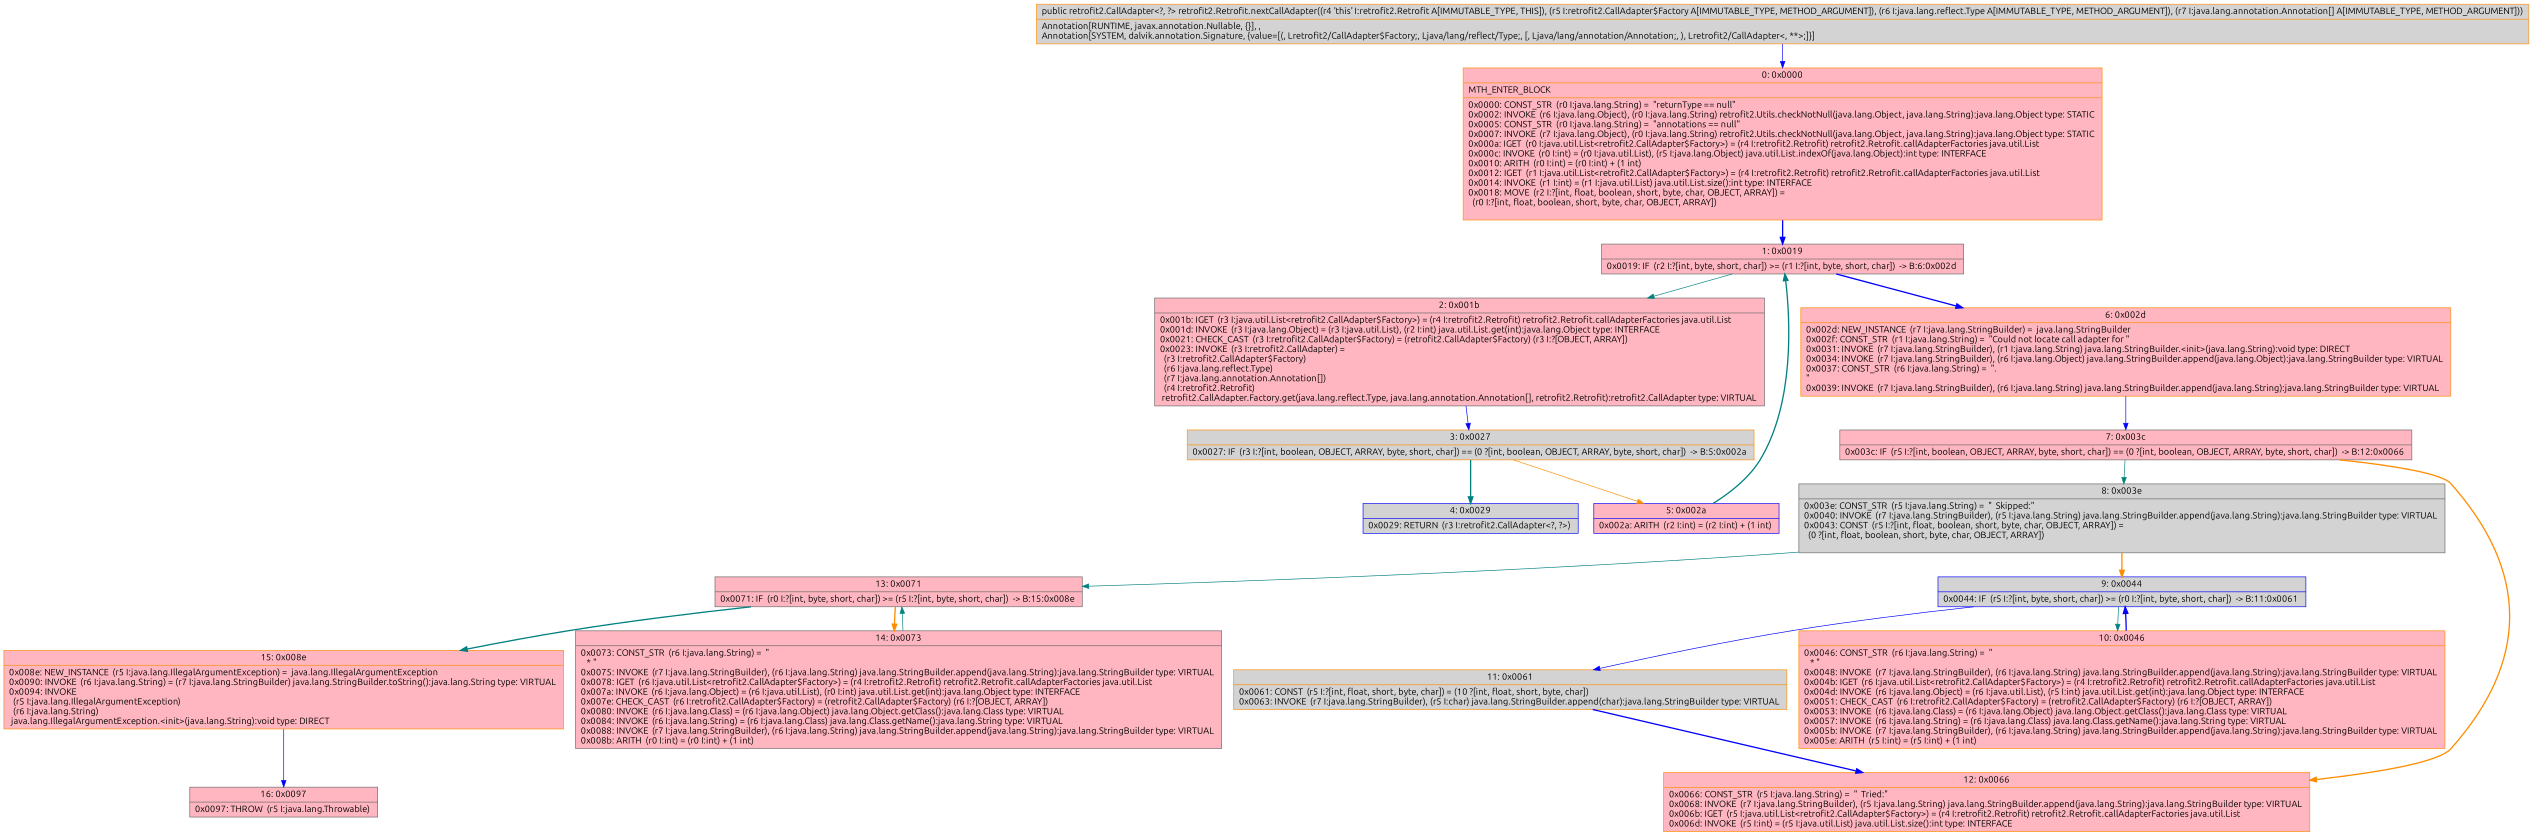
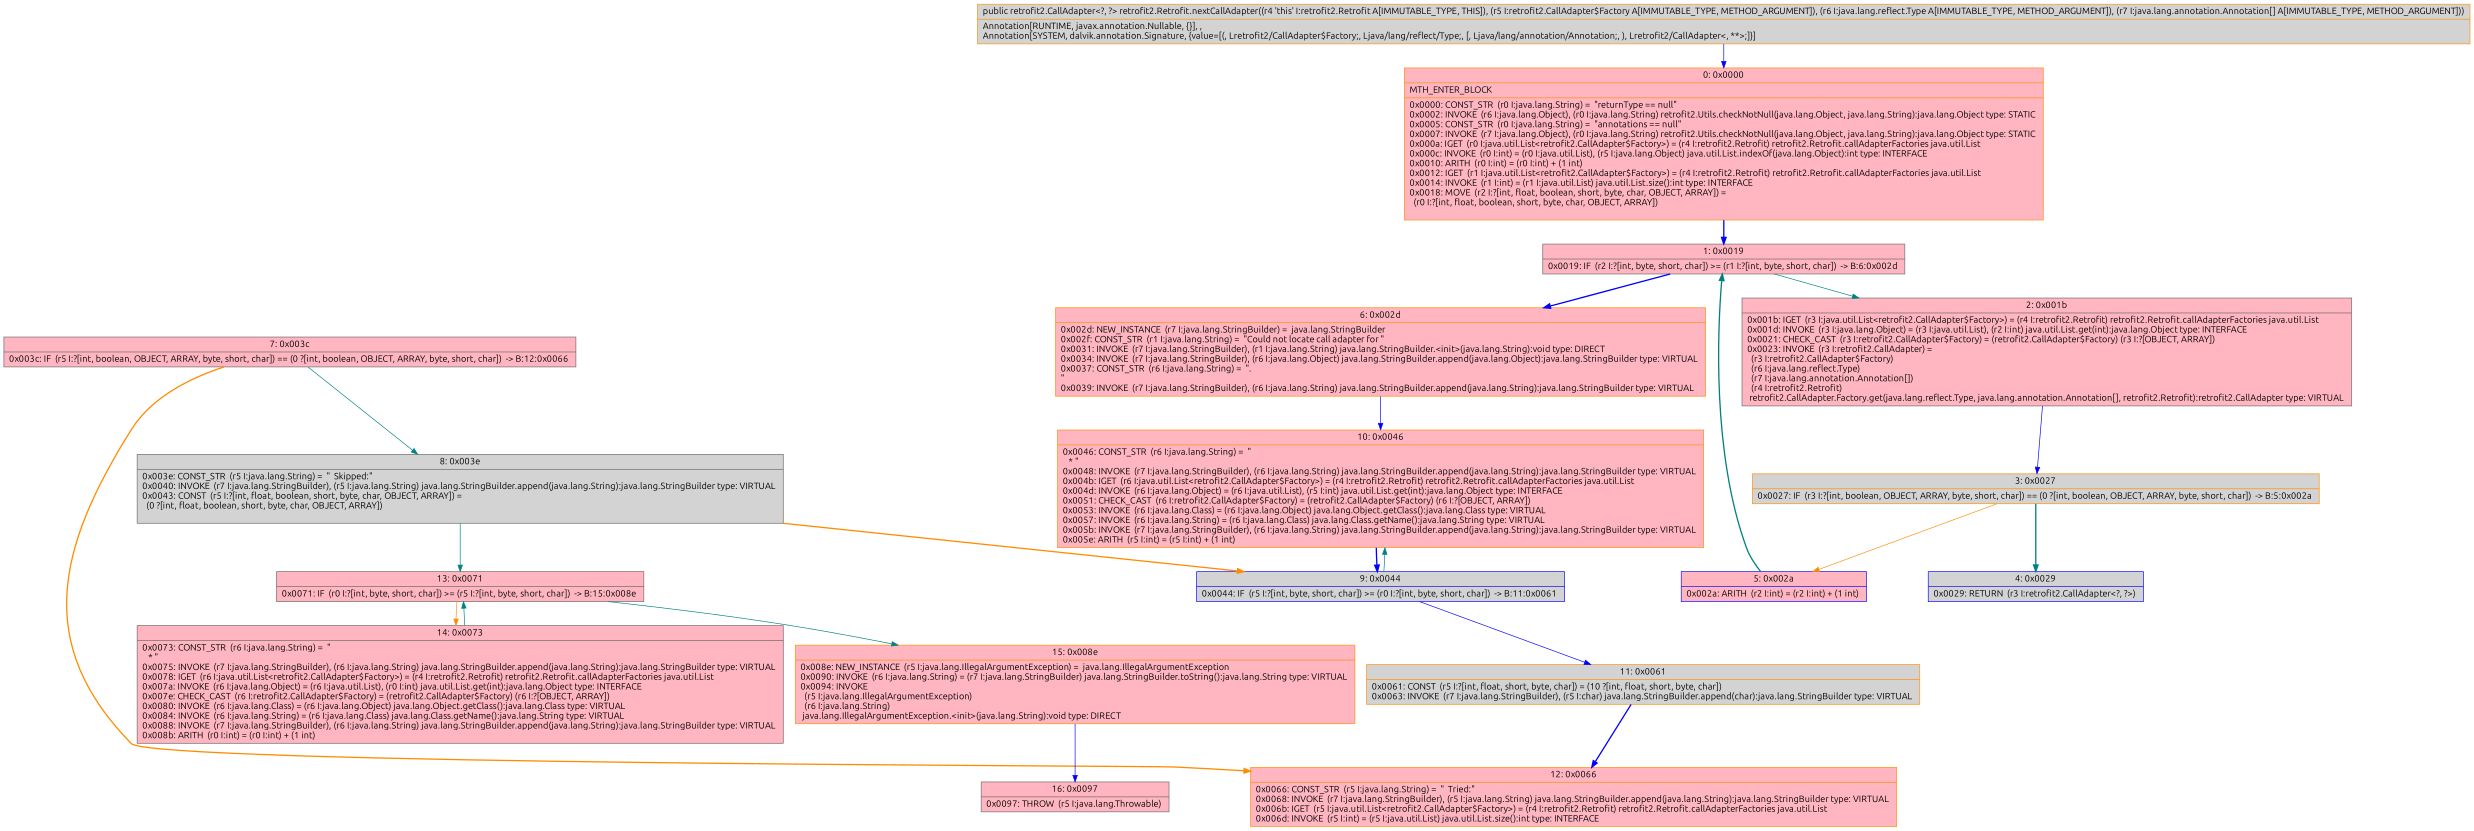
edge "6: 0x002d" -> "7: 0x003c": now "6: 0x002d" -> "10: 0x0046"
edge "13: 0x0071" -> "14: 0x0073": style bold -> solid
edge "13: 0x0071" -> "15: 0x008e": style bold -> solid
